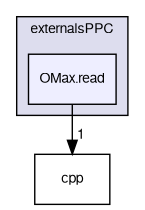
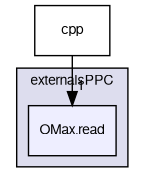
edge "OMax.read" -> "cpp": reversed
